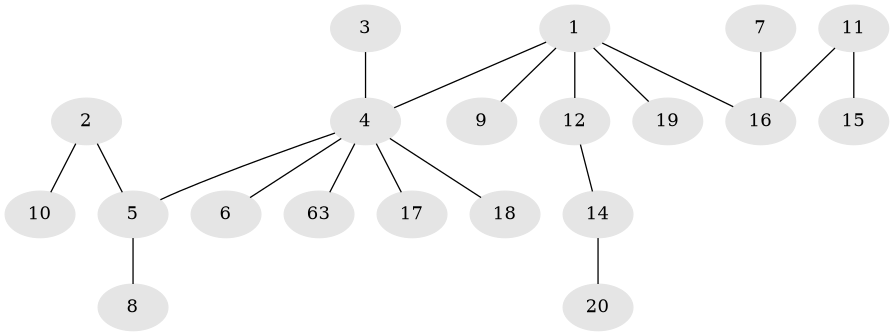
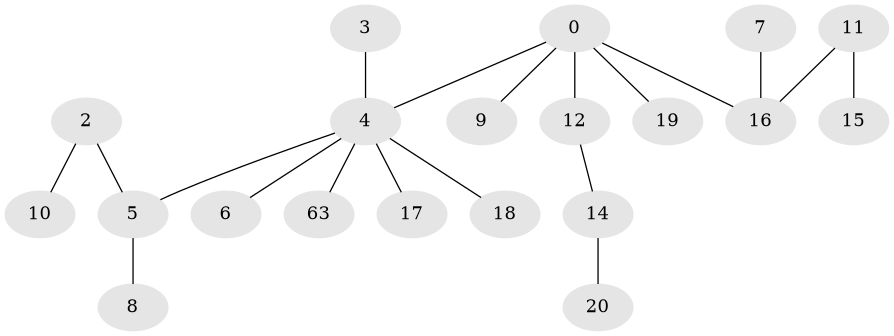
node "1": label "1" -> "0"
